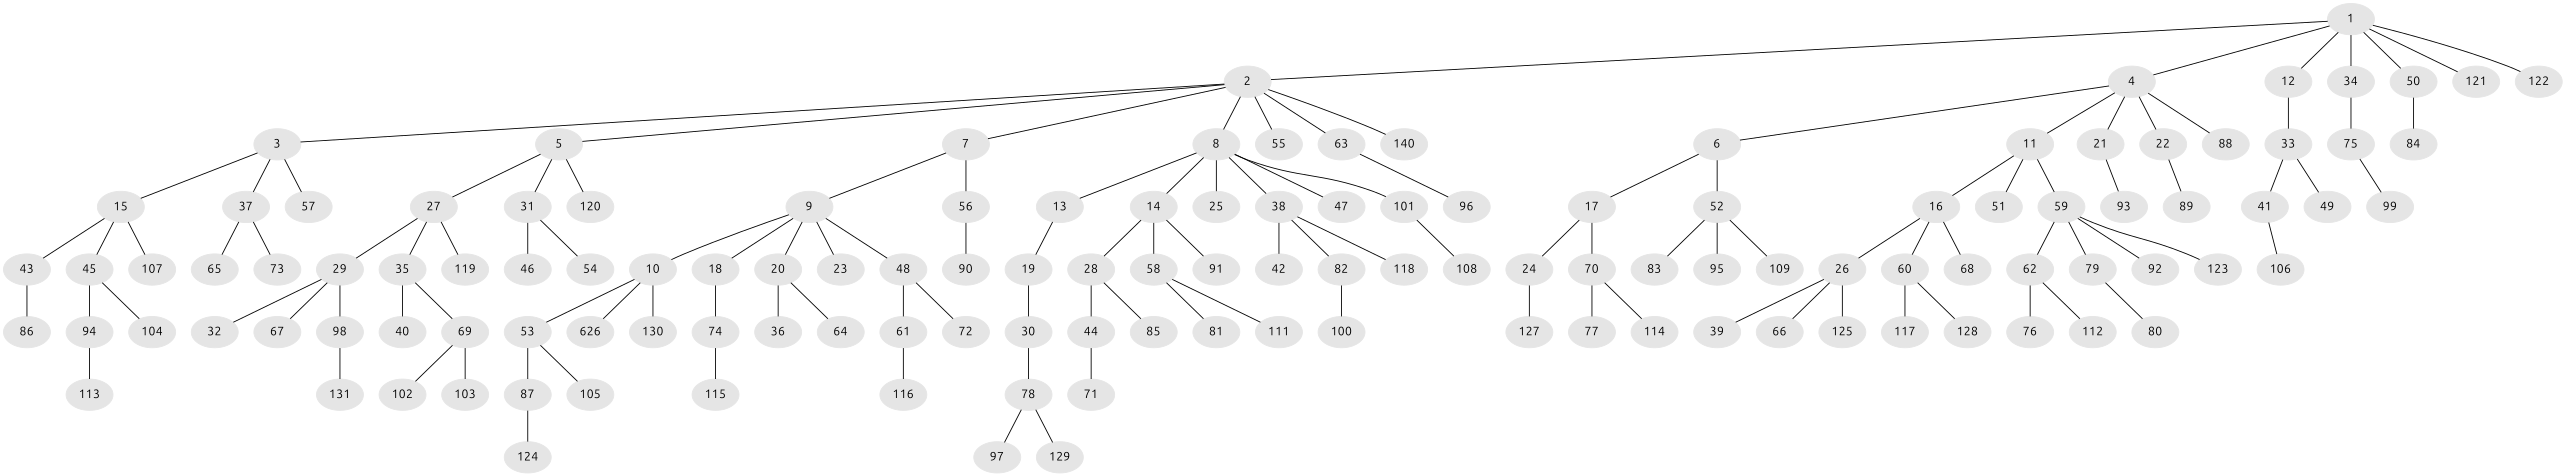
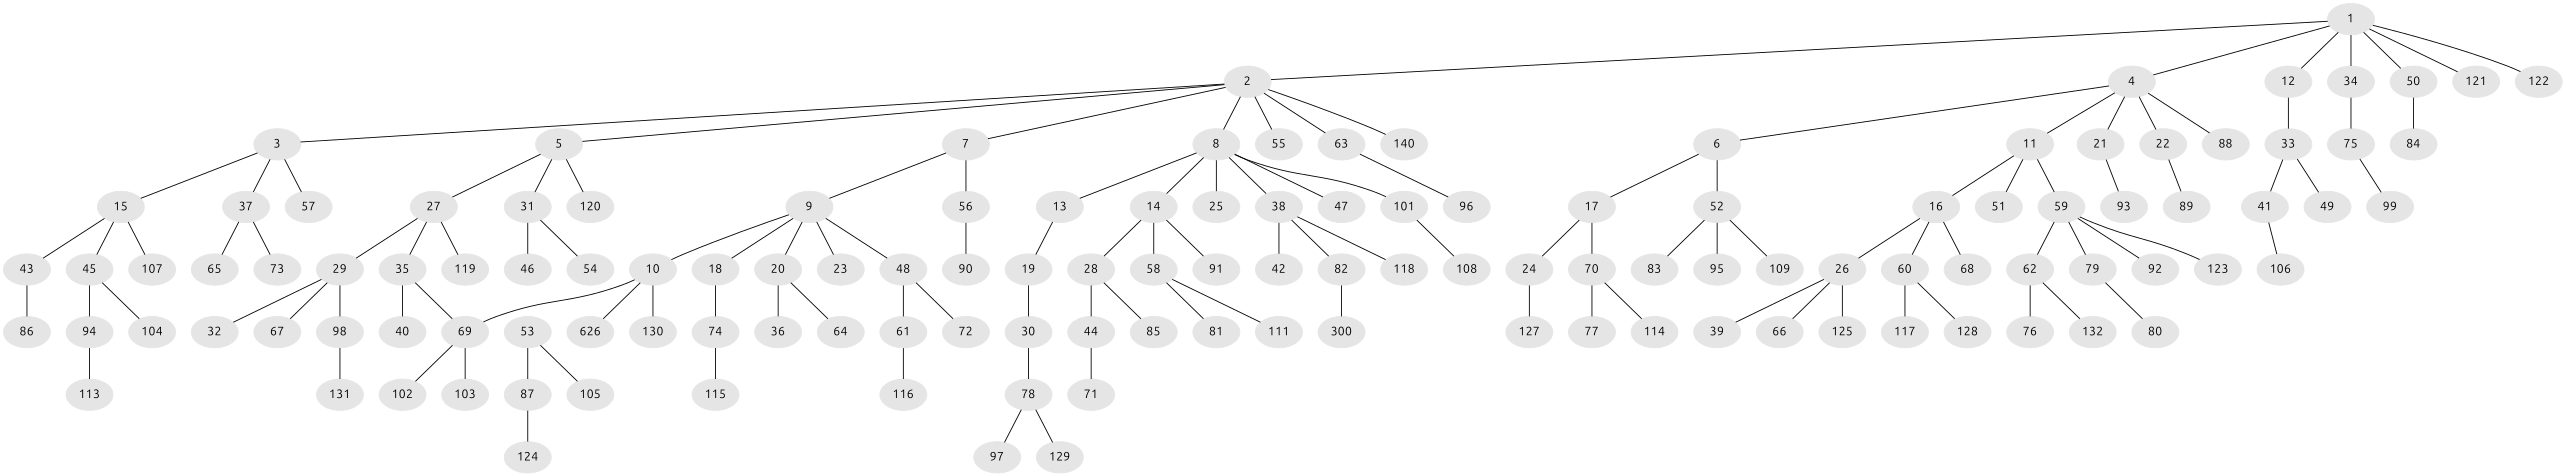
edge "10" -- "53": now "10" -- "69"
node "100": label "100" -> "300"
node "112": label "112" -> "132"
